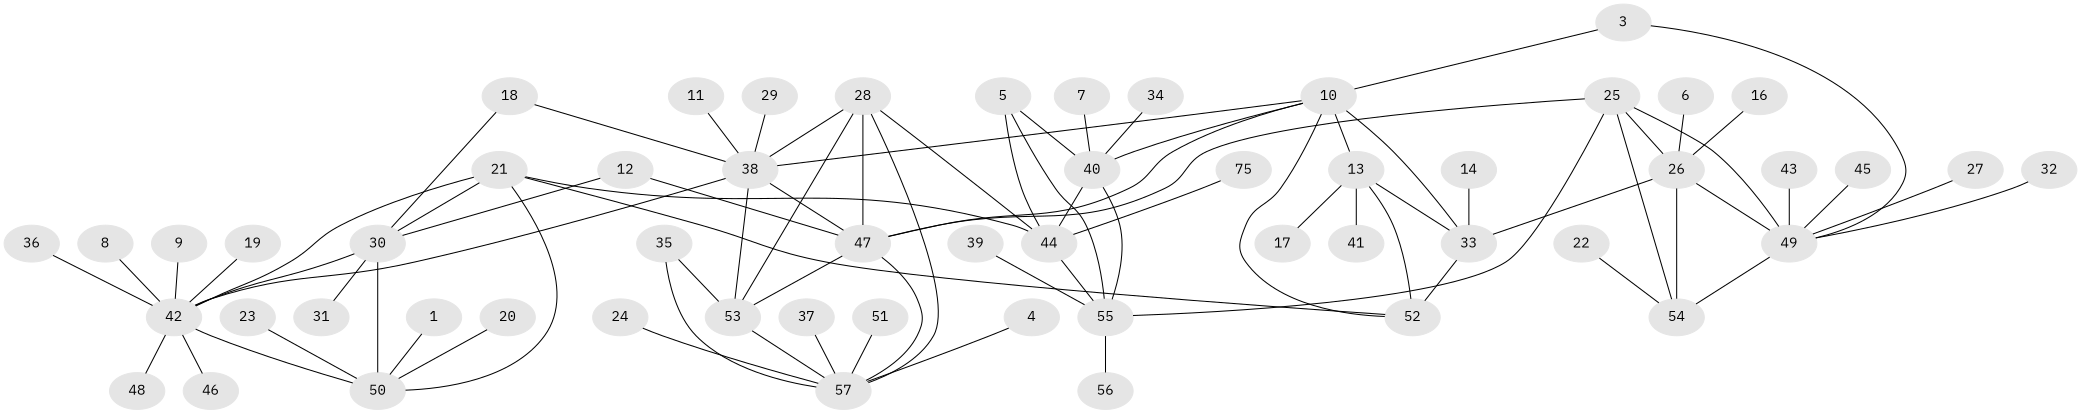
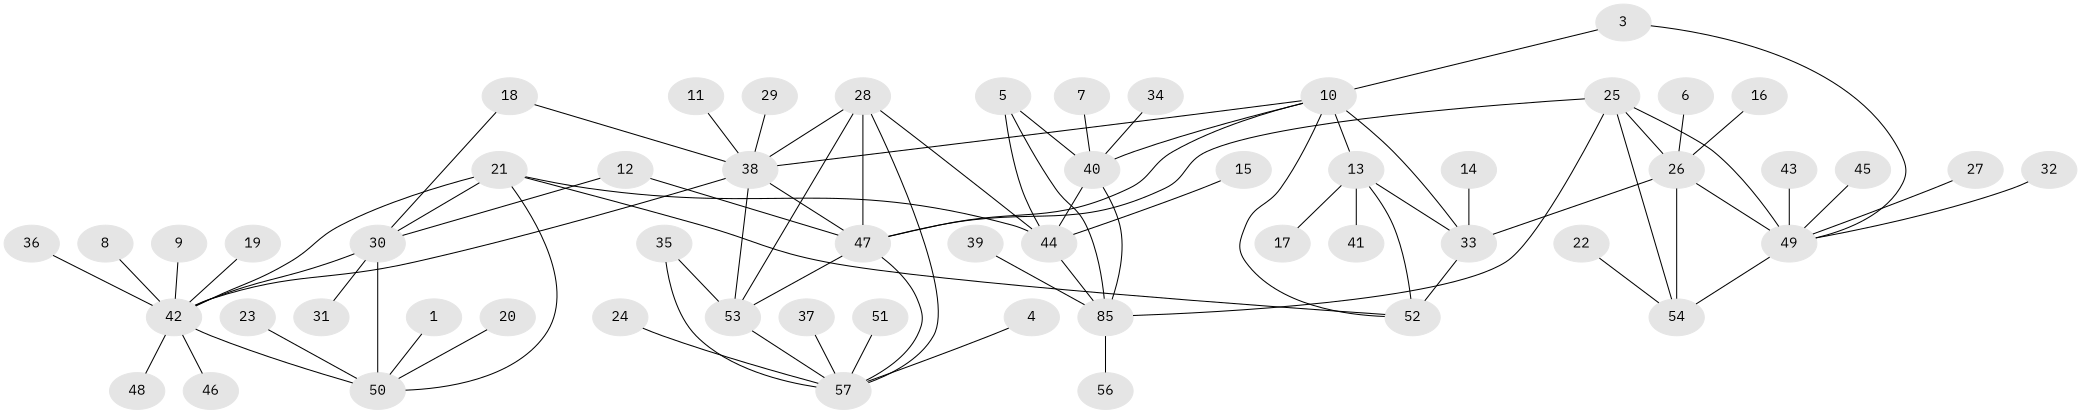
node "75": label "75" -> "15"
node "55": label "55" -> "85"
